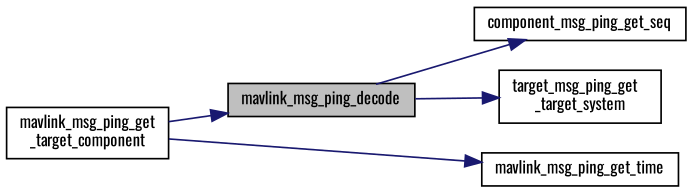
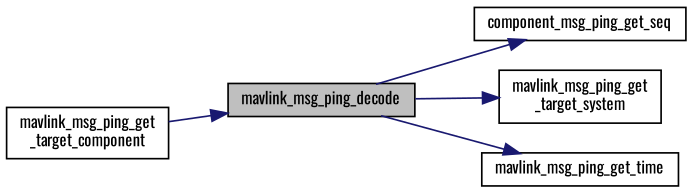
node "target_msg_ping_get _target_system": label "target_msg_ping_get _target_system" -> "mavlink_msg_ping_get _target_system"
edge "mavlink_msg_ping_get _target_component" -> "mavlink_msg_ping_get_time": now "mavlink_msg_ping_decode" -> "mavlink_msg_ping_get_time"
